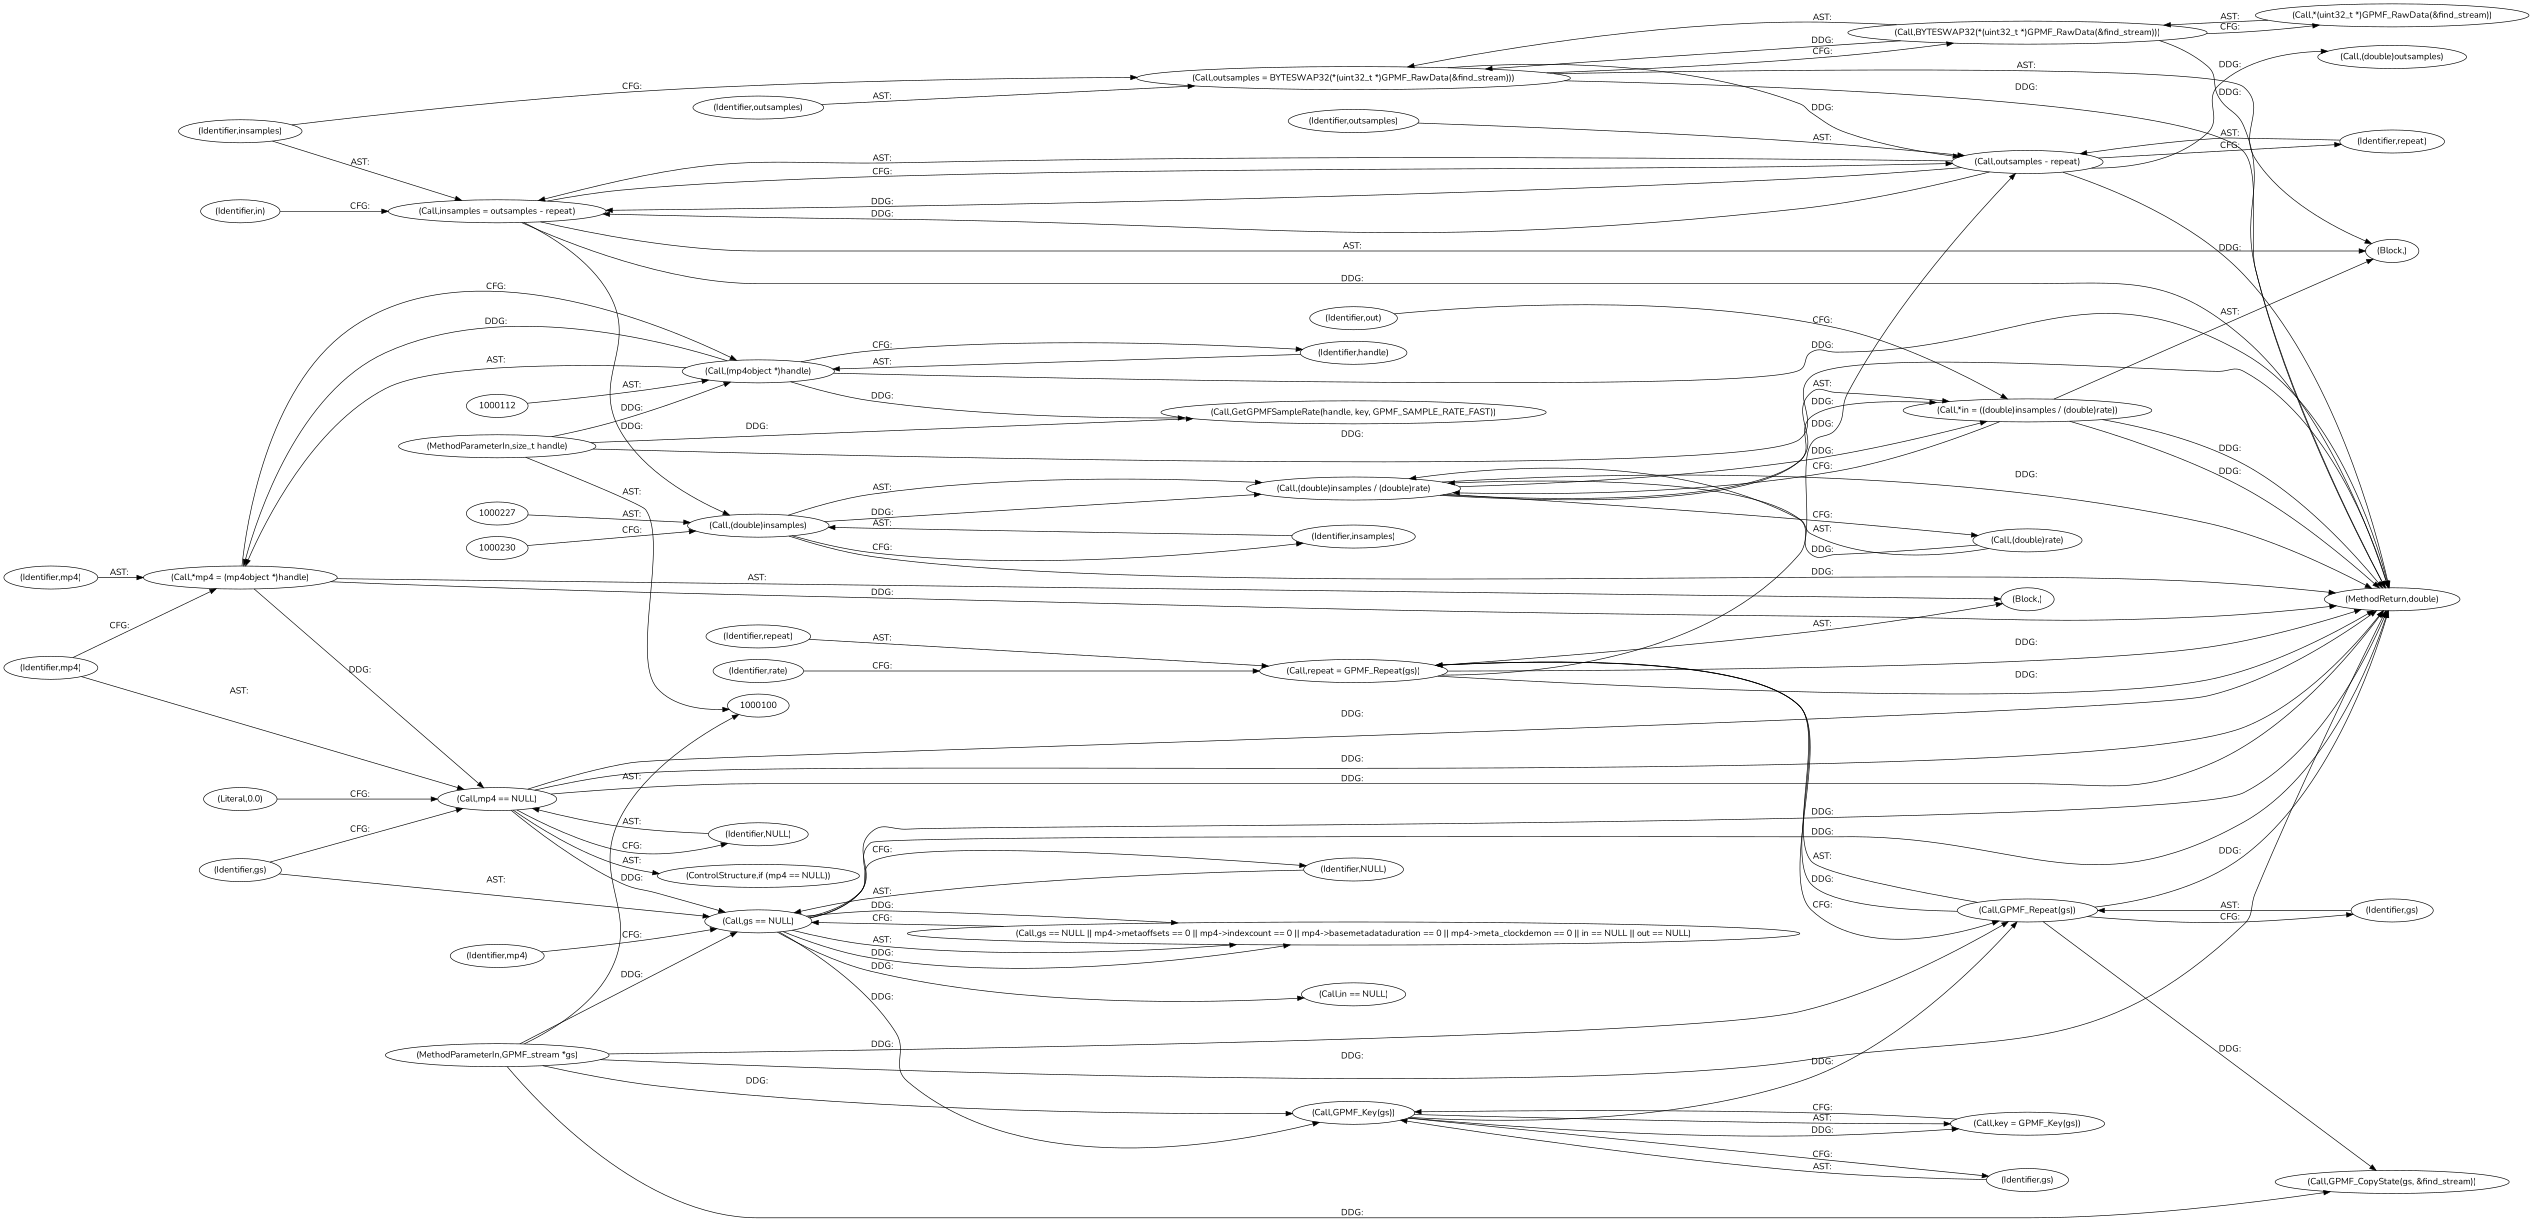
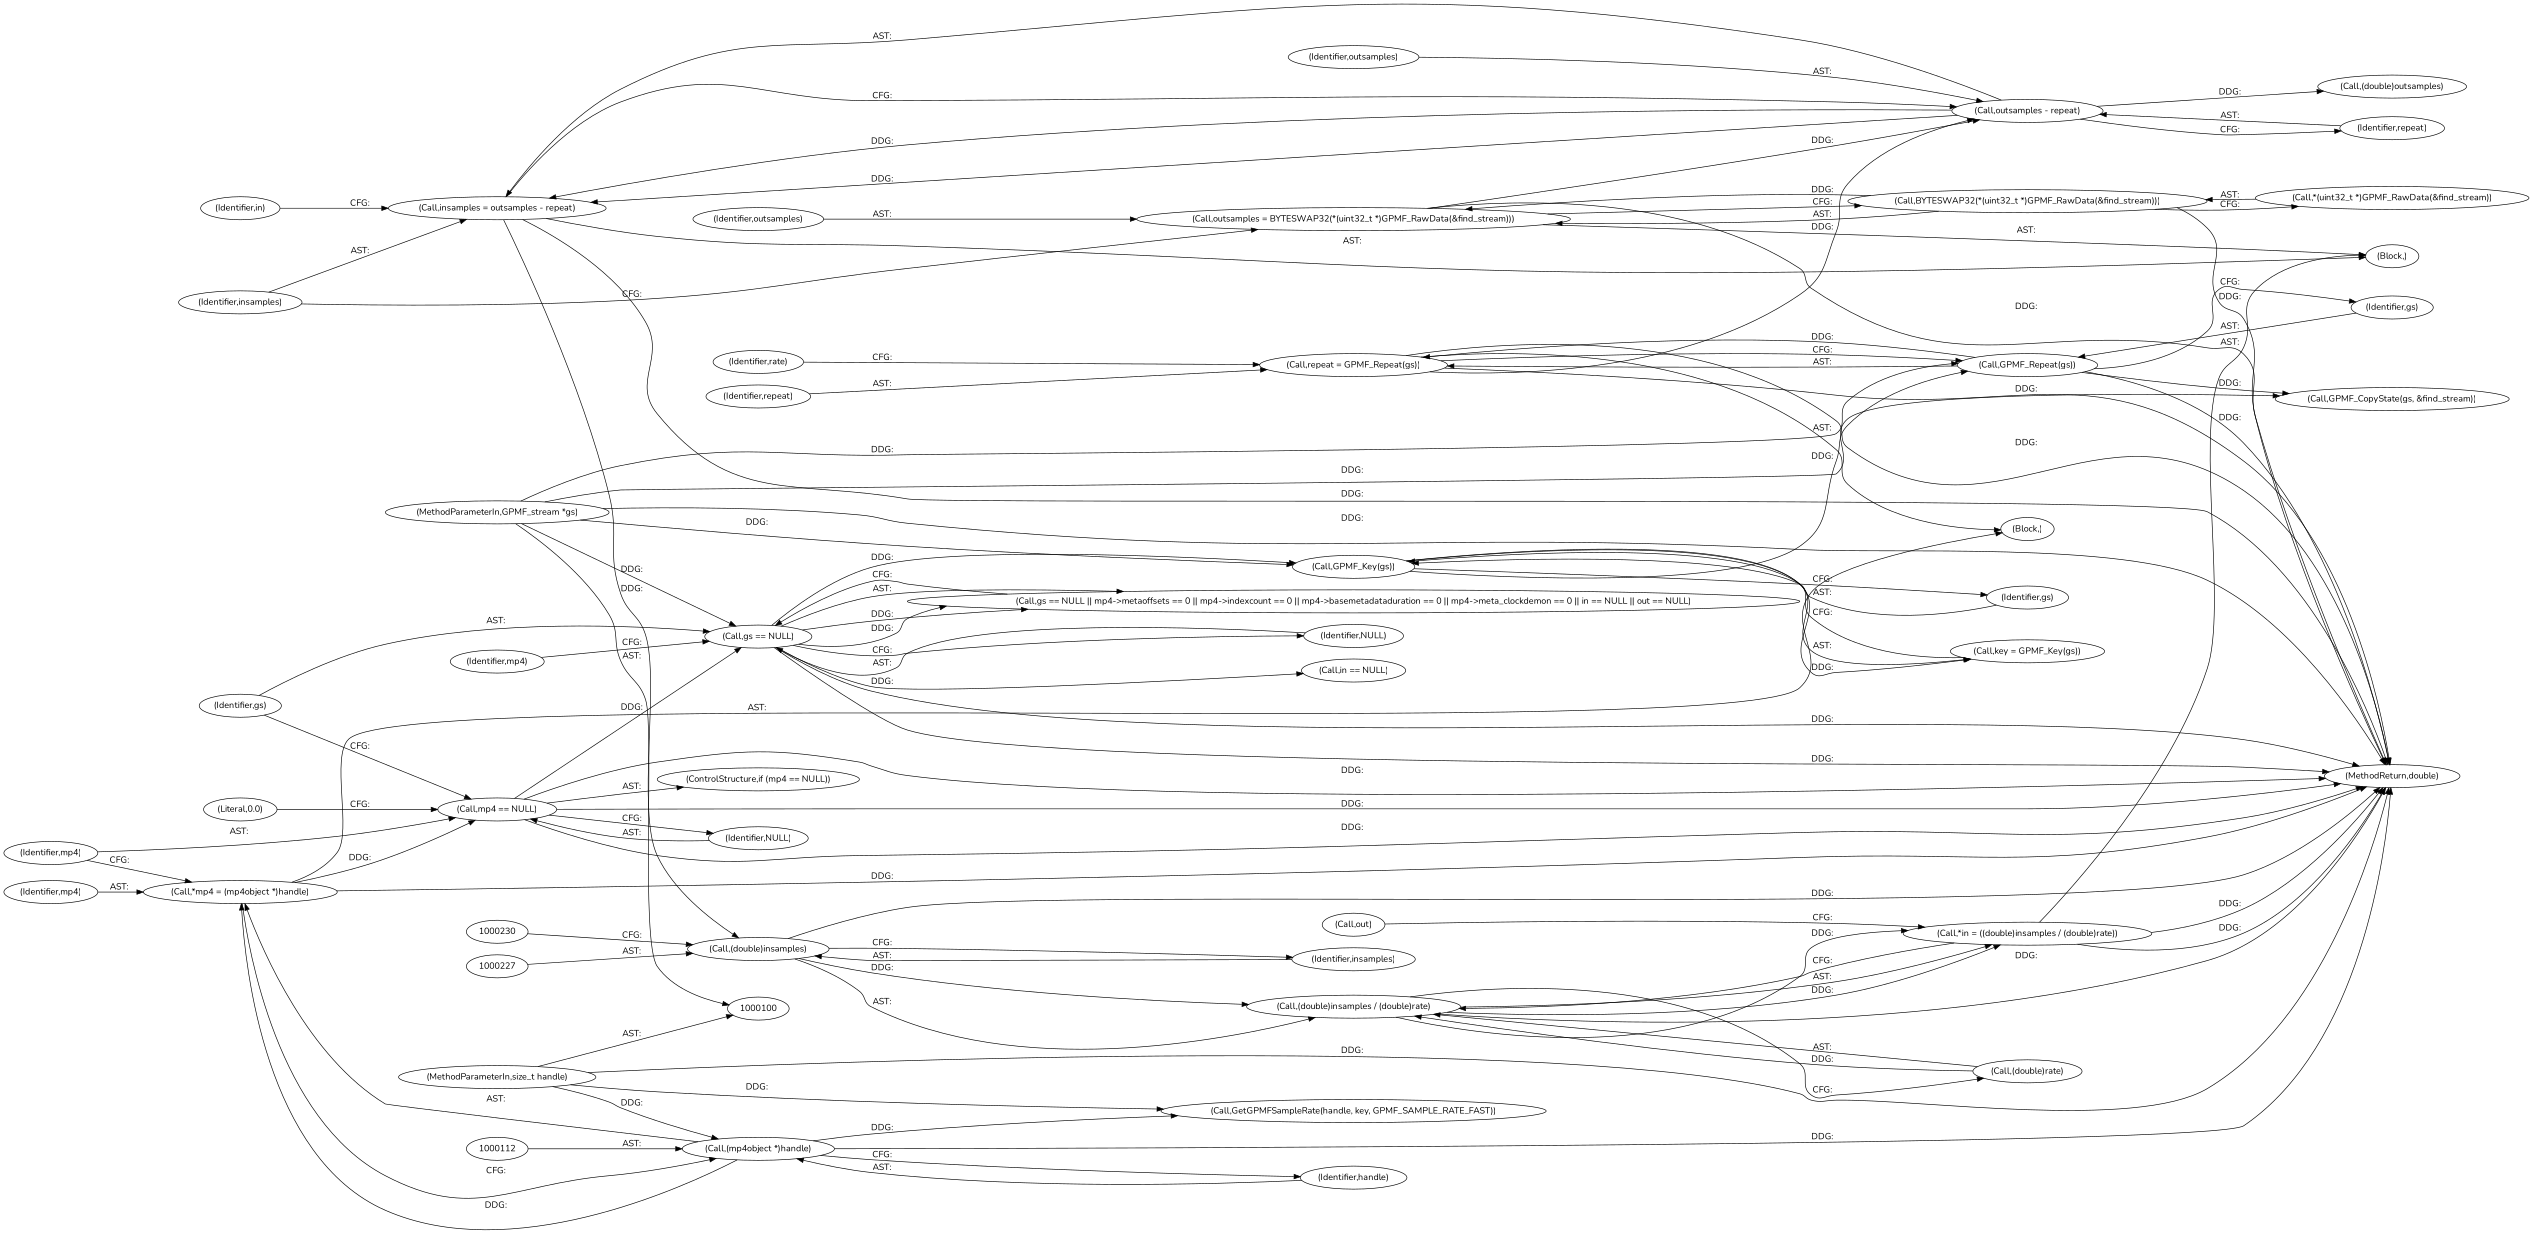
node "(Identifier,out)": label "(Identifier,out)" -> "(Call,out)"
edge "(Call,outsamples - repeat)" -> "(MethodReturn,double)": removed, label "DDG:"
